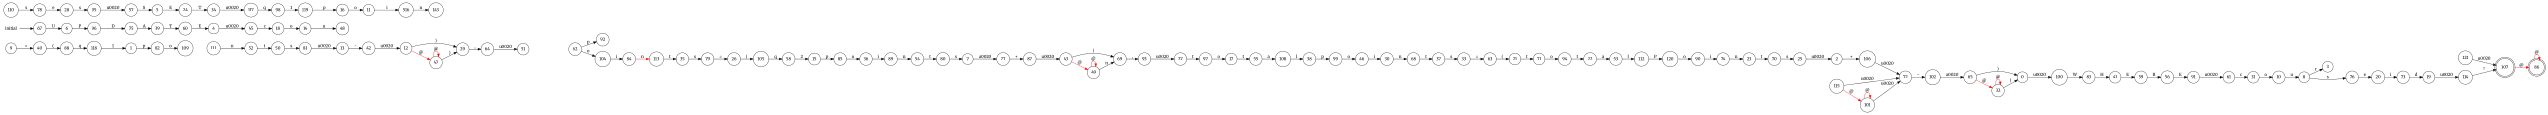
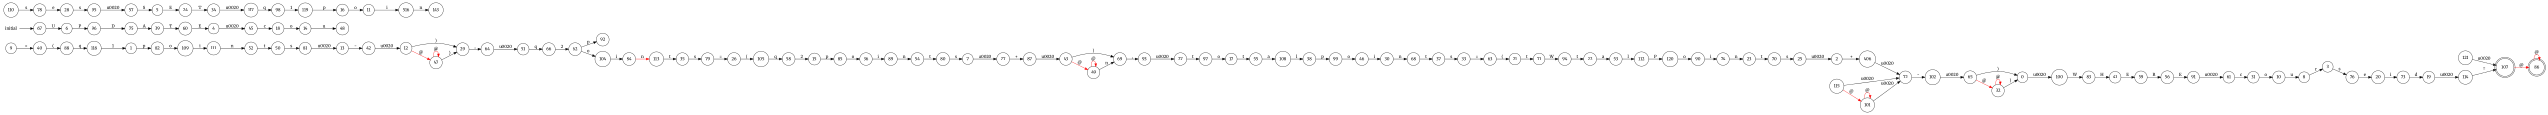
edge "109" -> "111": added, label "i"
node "66": added
edge "71" -> "94": label "o" -> "W"
node "106": label "106" -> "406"
edge "8" -> "76": now "3" -> "76"
